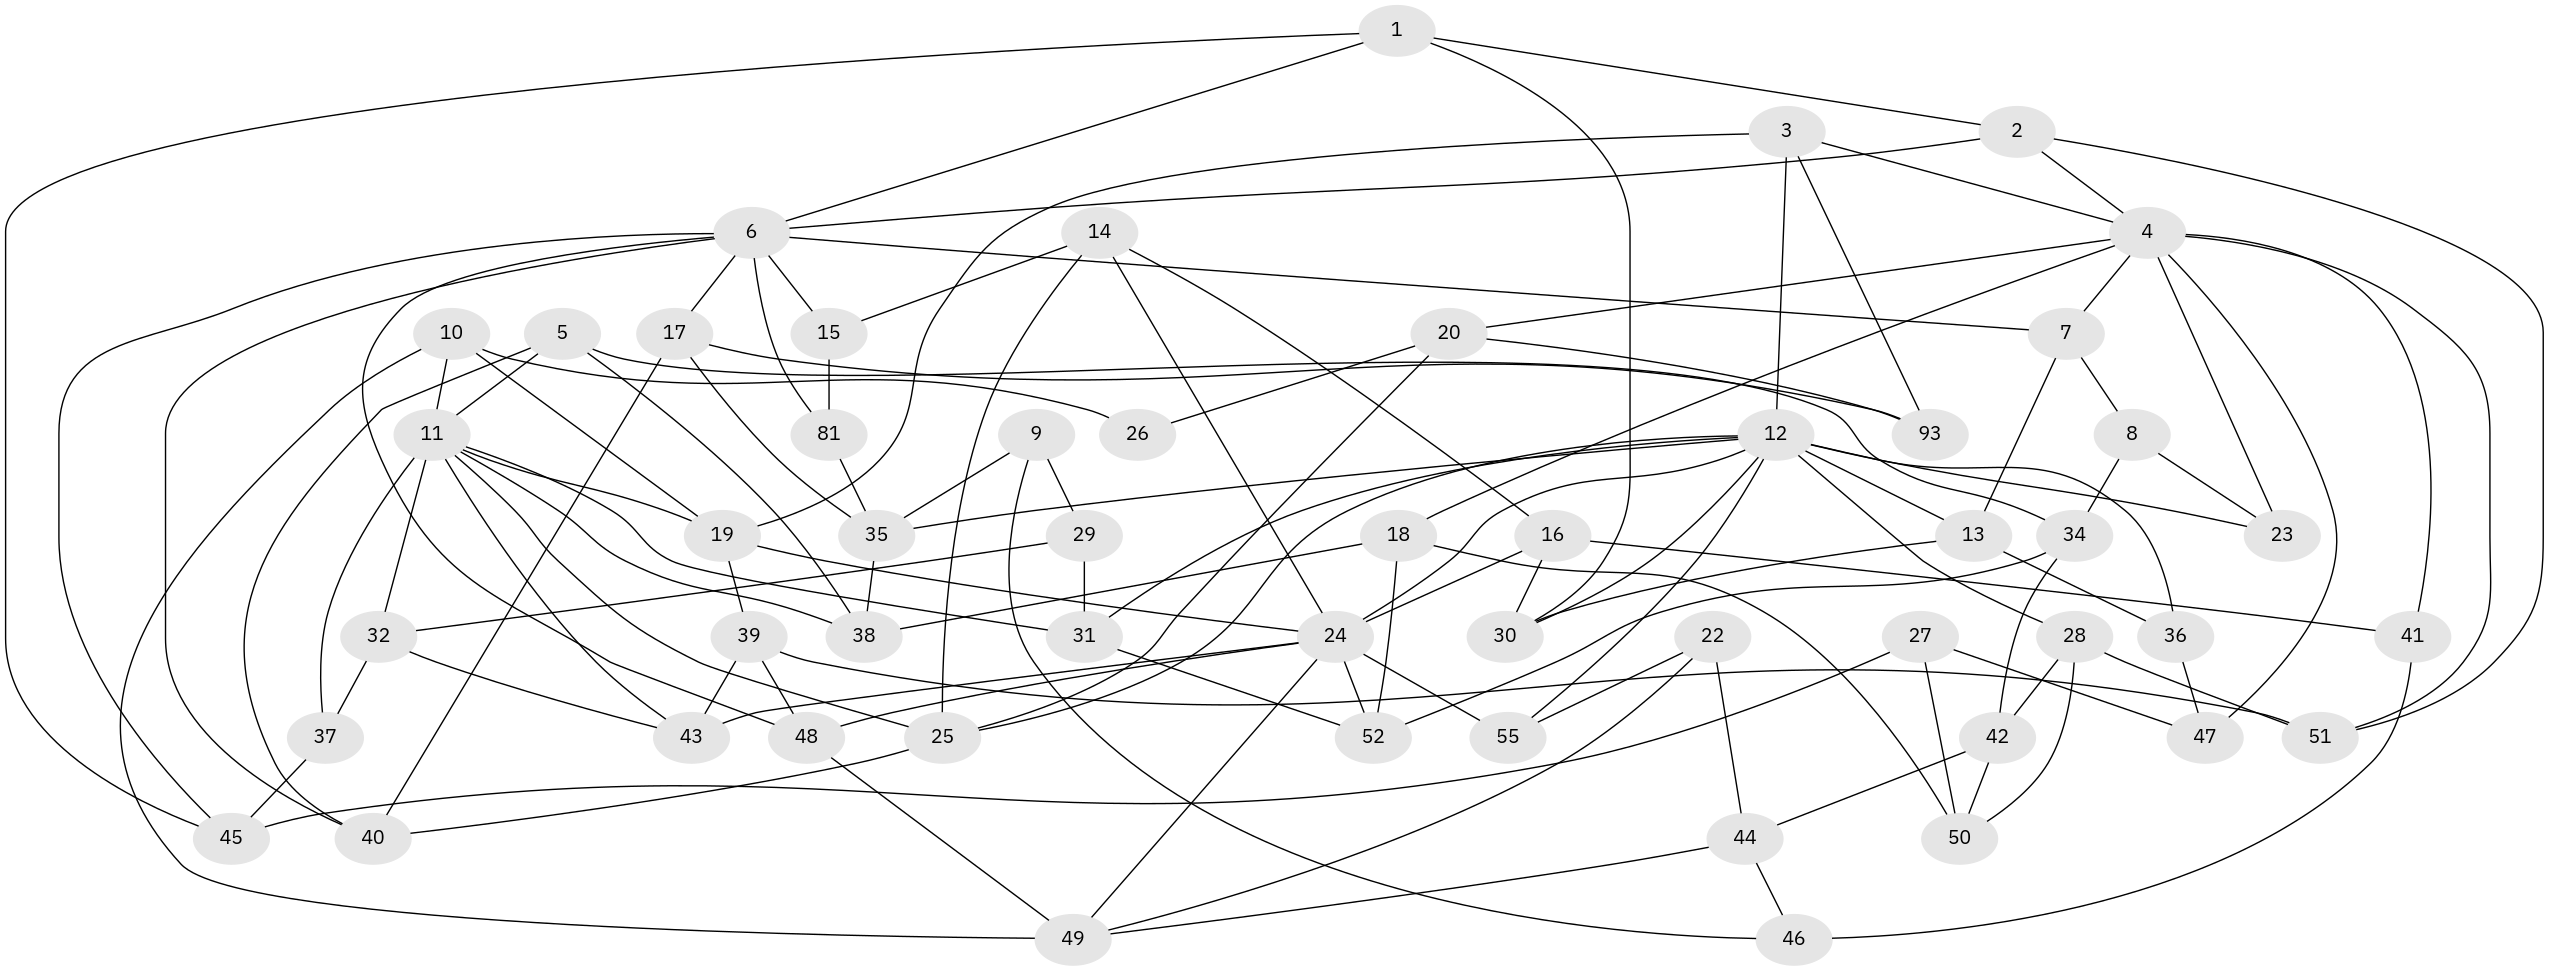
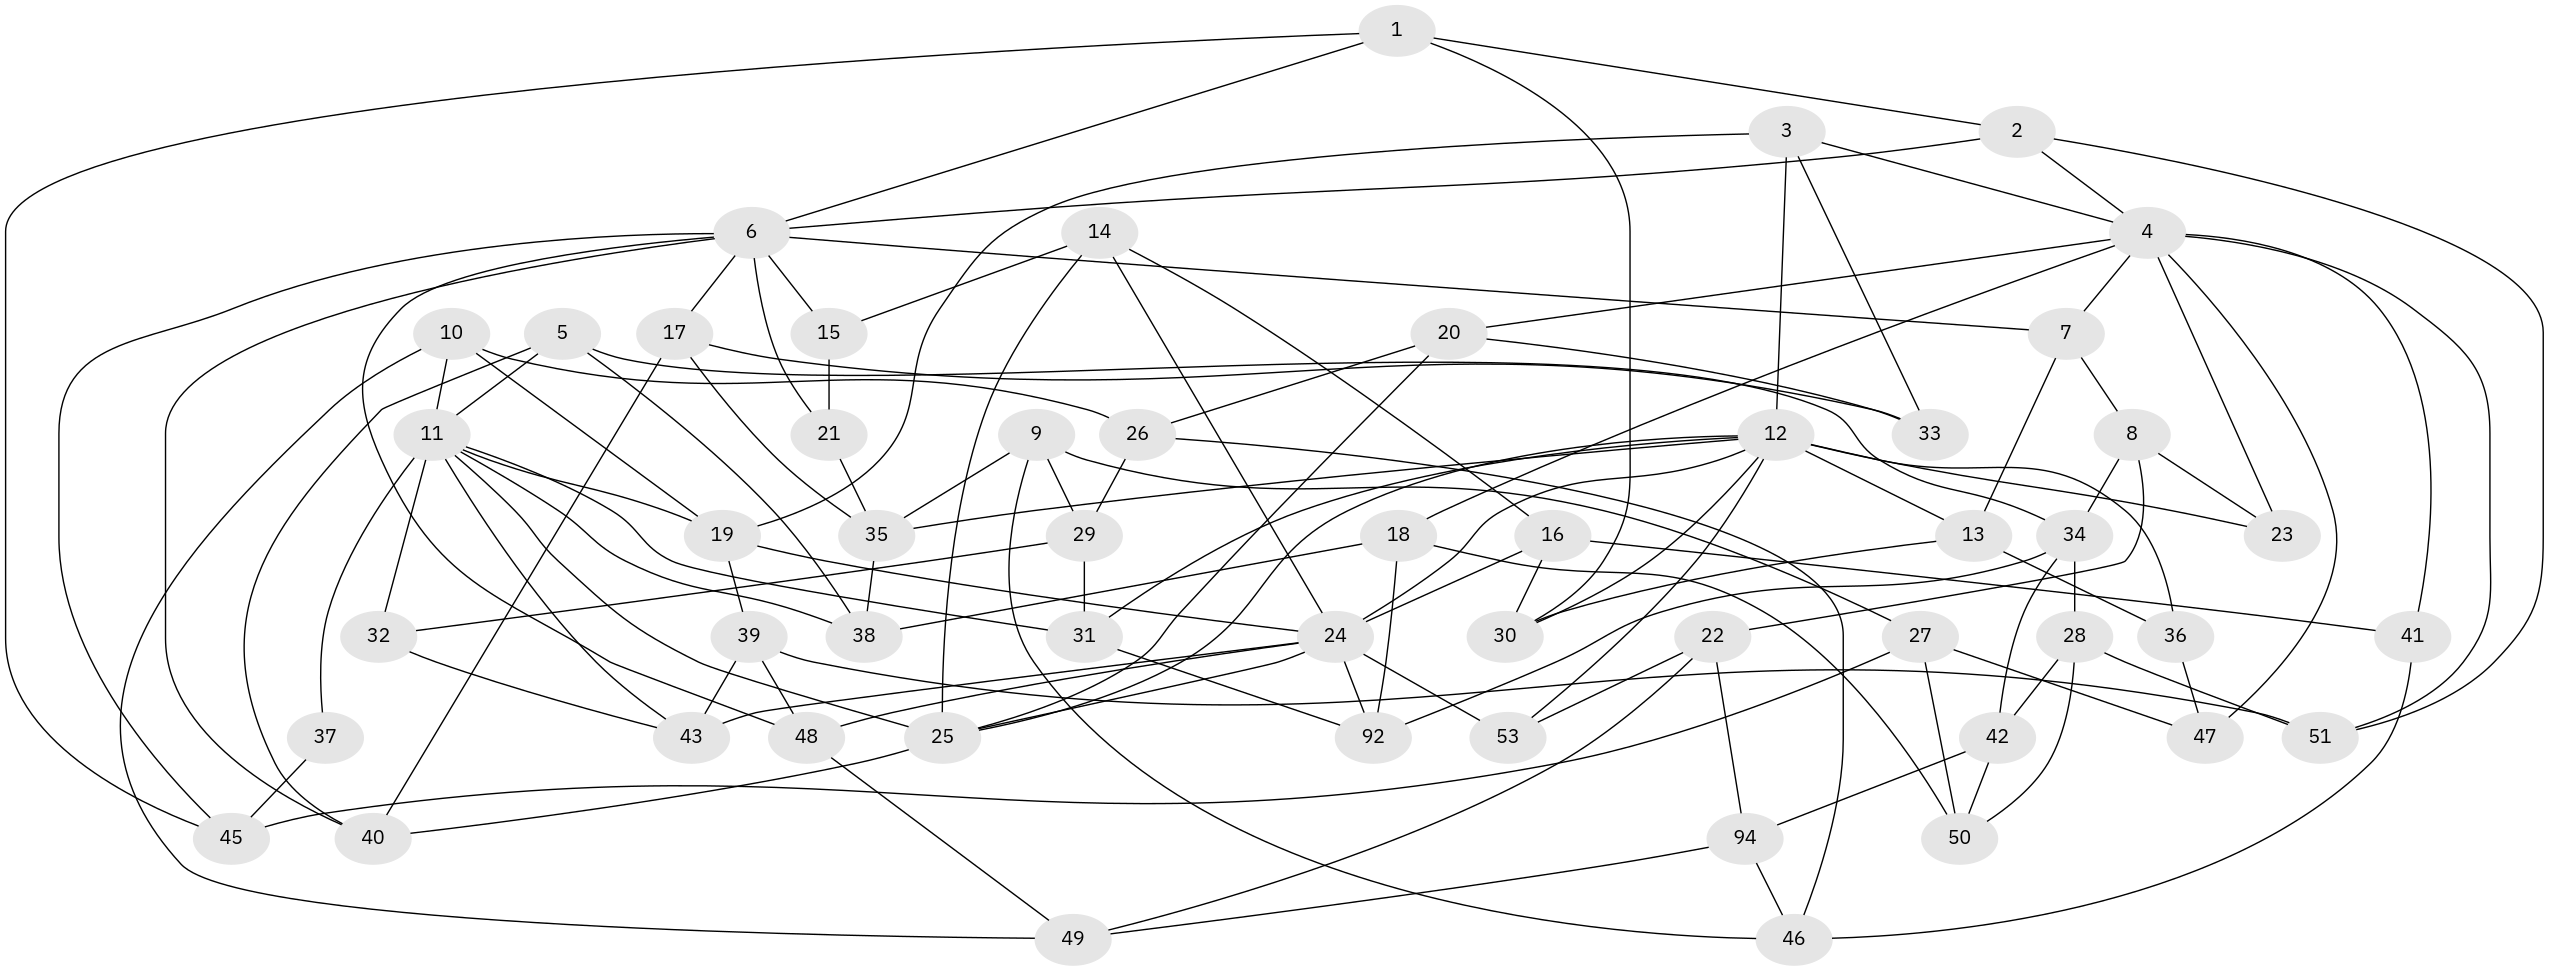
node "81": label "81" -> "21"
node "93": label "93" -> "33"
edge "26" -- "29": added
edge "9" -- "27": added
edge "26" -- "46": added
edge "12" -- "28": now "34" -- "28"
edge "8" -- "22": added
edge "32" -- "37": removed
node "52": label "52" -> "92"
node "55": label "55" -> "53"
edge "24" -- "49": now "24" -- "25"
node "44": label "44" -> "94"
